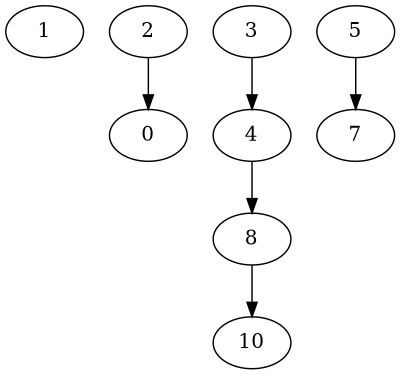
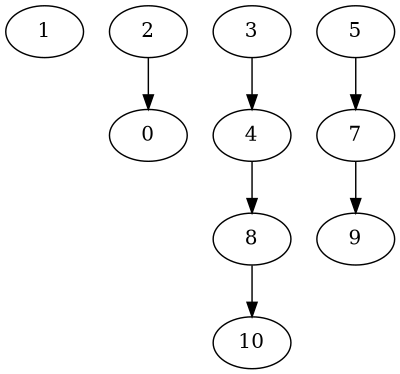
node "9": added
